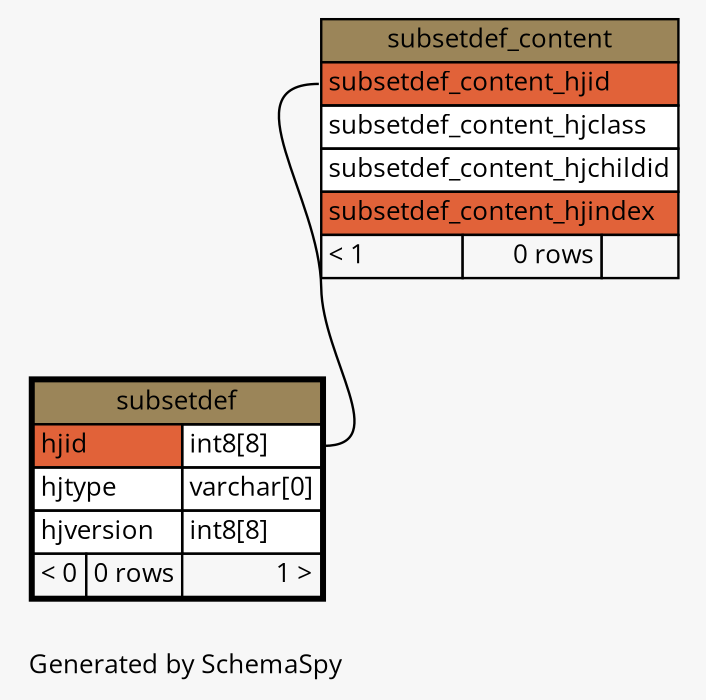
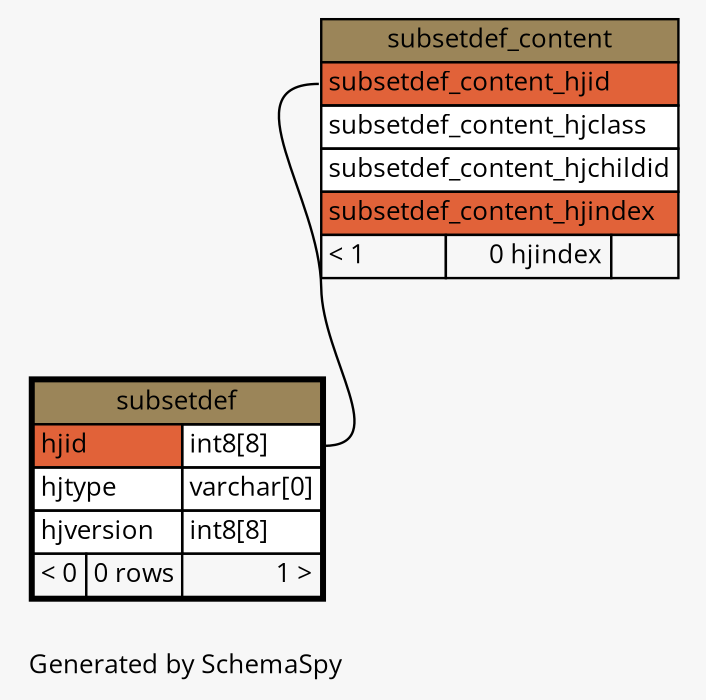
node "subsetdef_content": text "0 rows" -> "0 hjindex"
